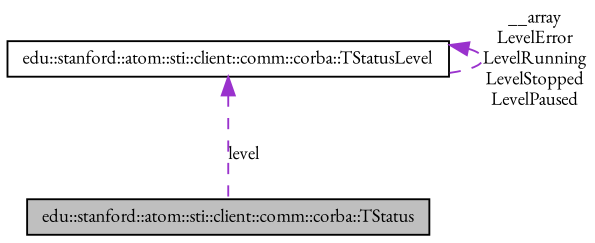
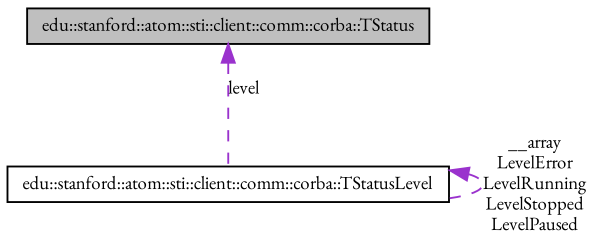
edge "edu::stanford::atom::sti::client::comm::corba::TStatus" -> "edu::stanford::atom::sti::client::comm::corba::TStatusLevel": reversed
